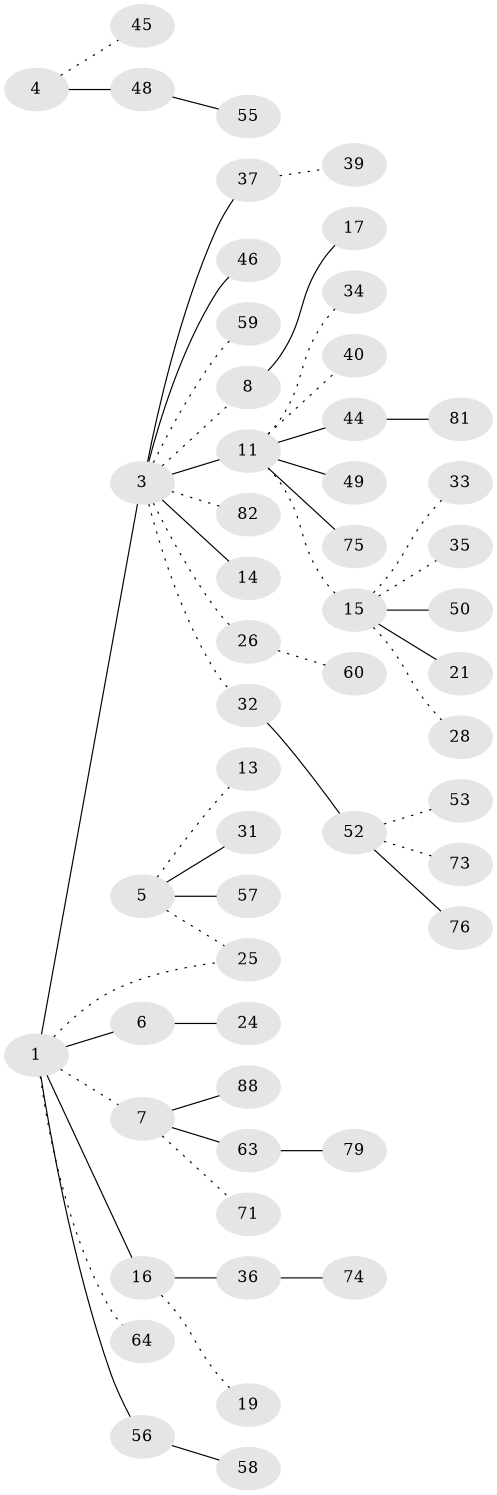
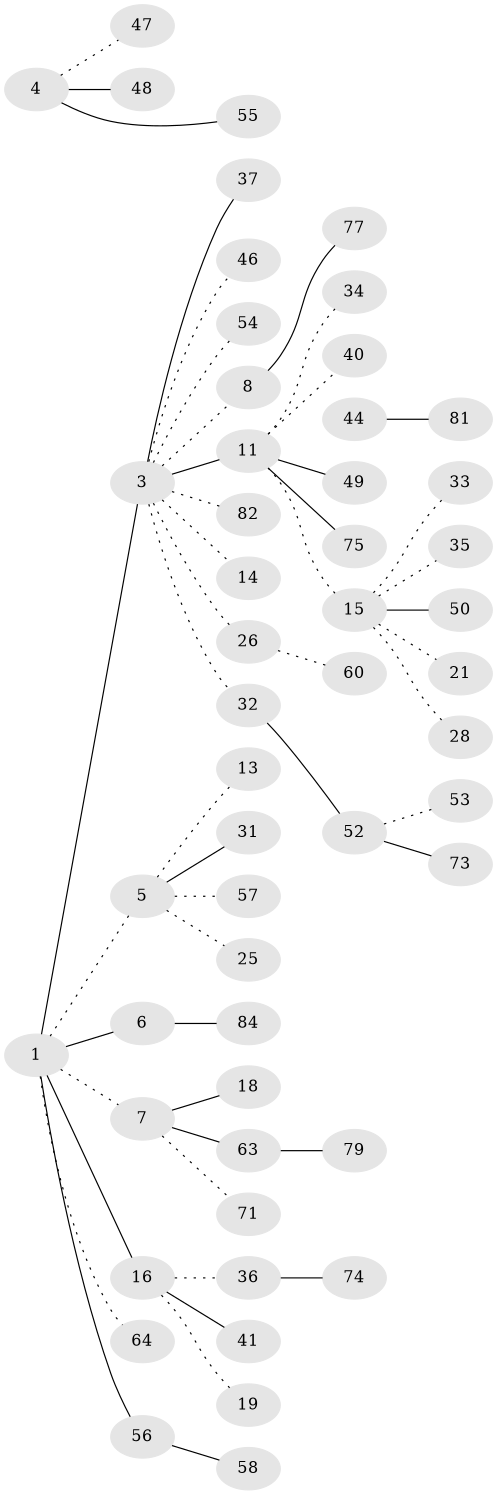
node "45": label "45" -> "47"
edge "48" -- "55": now "4" -- "55"
node "39": removed
node "17": label "17" -> "77"
node "59": label "59" -> "54"
edge "46" -- "3": style solid -> dotted
edge "44" -- "11": removed
edge "3" -- "14": style solid -> dotted
edge "15" -- "21": style solid -> dotted
edge "52" -- "73": style dotted -> solid
edge "5" -- "57": style solid -> dotted
node "76": removed
edge "25" -- "1": now "5" -- "1"
node "24": label "24" -> "84"
node "88": label "88" -> "18"
edge "16" -- "36": style solid -> dotted
node "41": added
